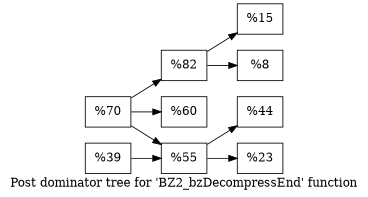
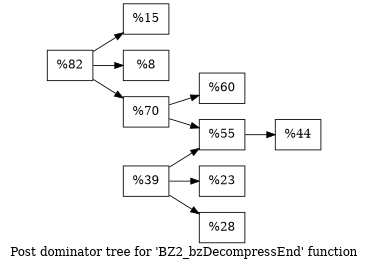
edge "%70" -> "%82": reversed
edge "%55" -> "%23": now "%39" -> "%23"
node "%28": added
